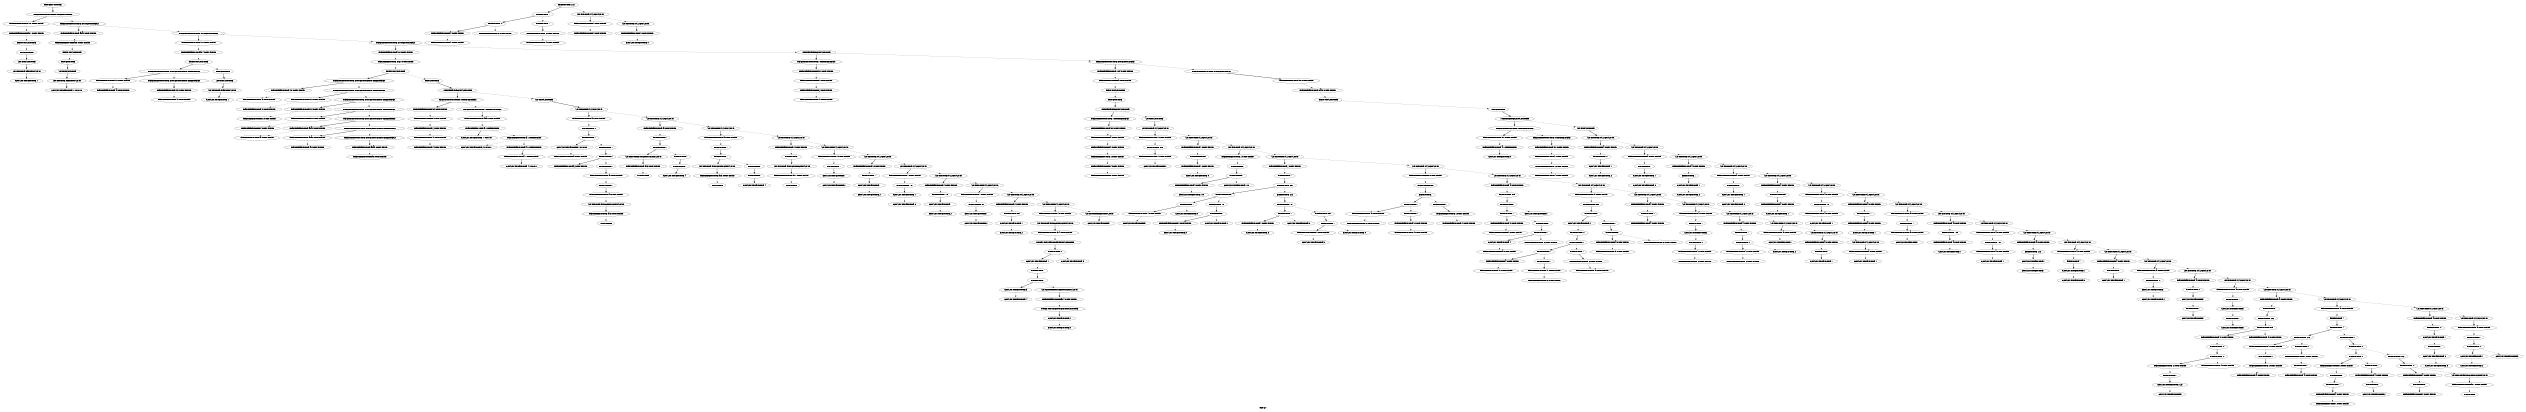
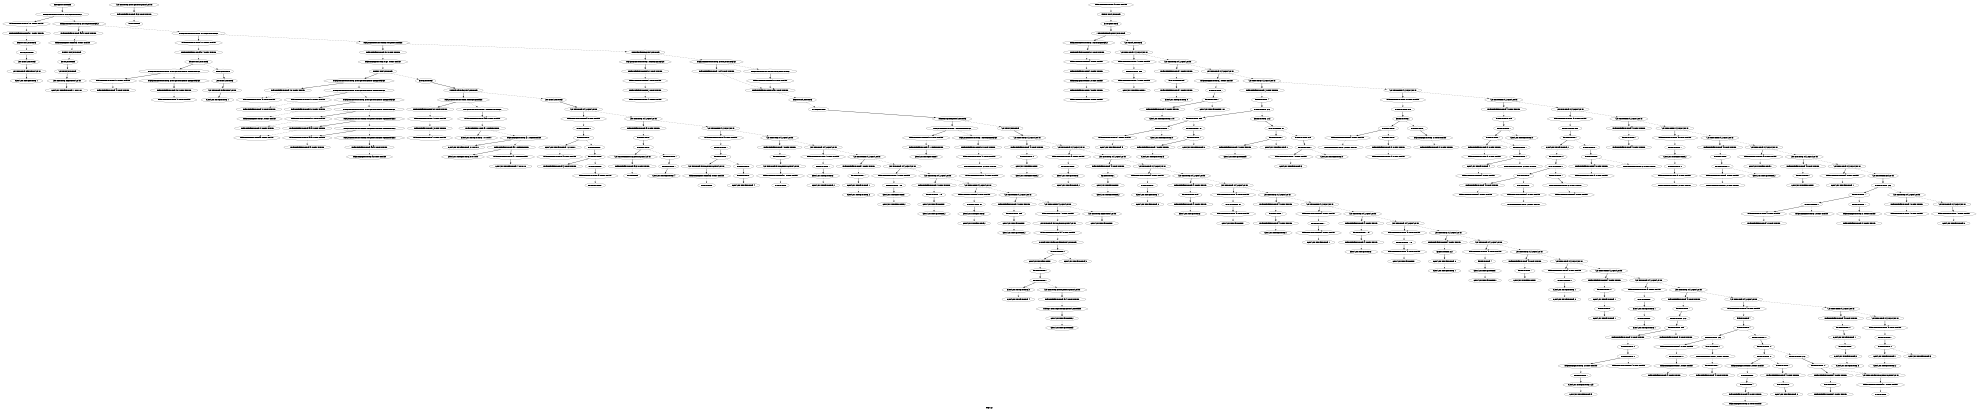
edge "IDENTIFIER_NODE void NORMAL_ID" -> "IDENTIFIER_NODE f NORMAL_ID": now "IDENTIFIER_NODE void NORMAL_ID" -> "IDENTIFIER_NODE main NORMAL_ID"
edge "IDENTIFIER_NODE fj WITH_INIT_ID" -> "CONST_VALUE_NODE 2.000000": style dashed -> bold
node "IDENTIFIER_NODE l NORMAL_ID": removed
node "CONST_VALUE_NODE 3.000000": added
node "STMT_NODE IF_STMT": added
node "IDENTIFIER_NODE fk NORMAL_ID": removed
